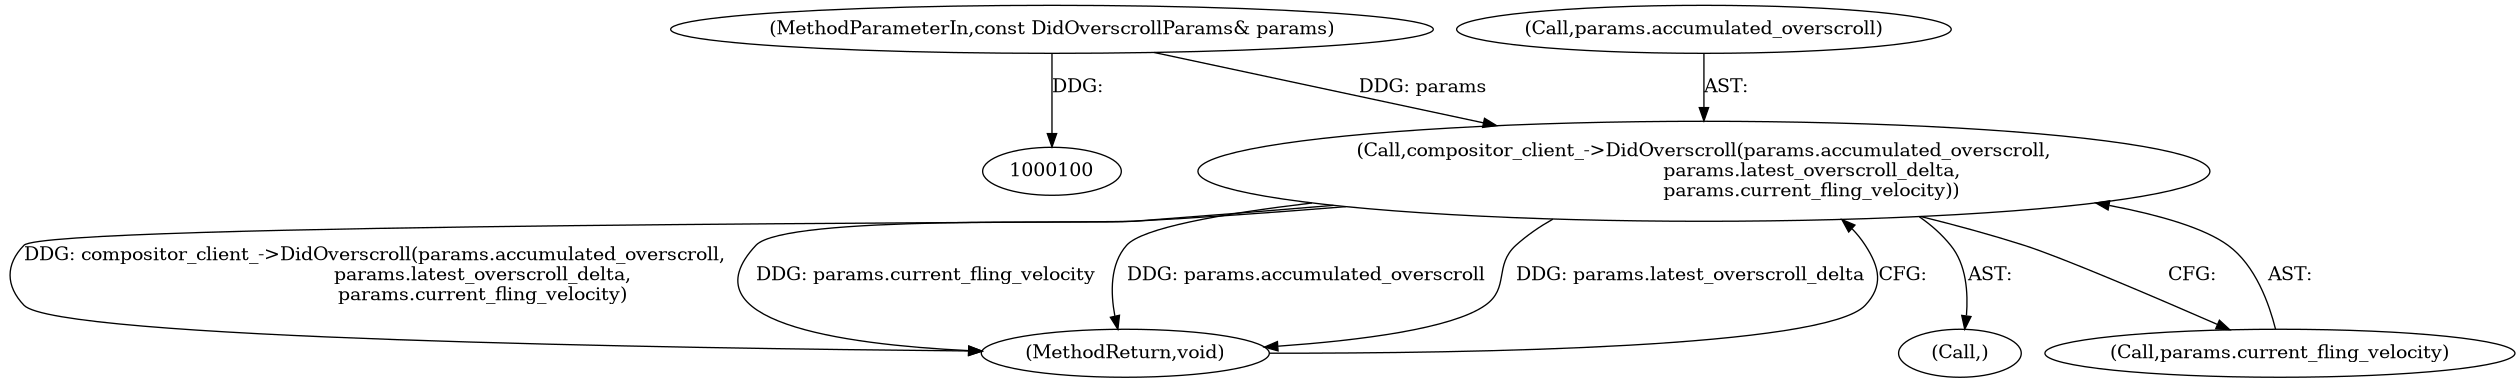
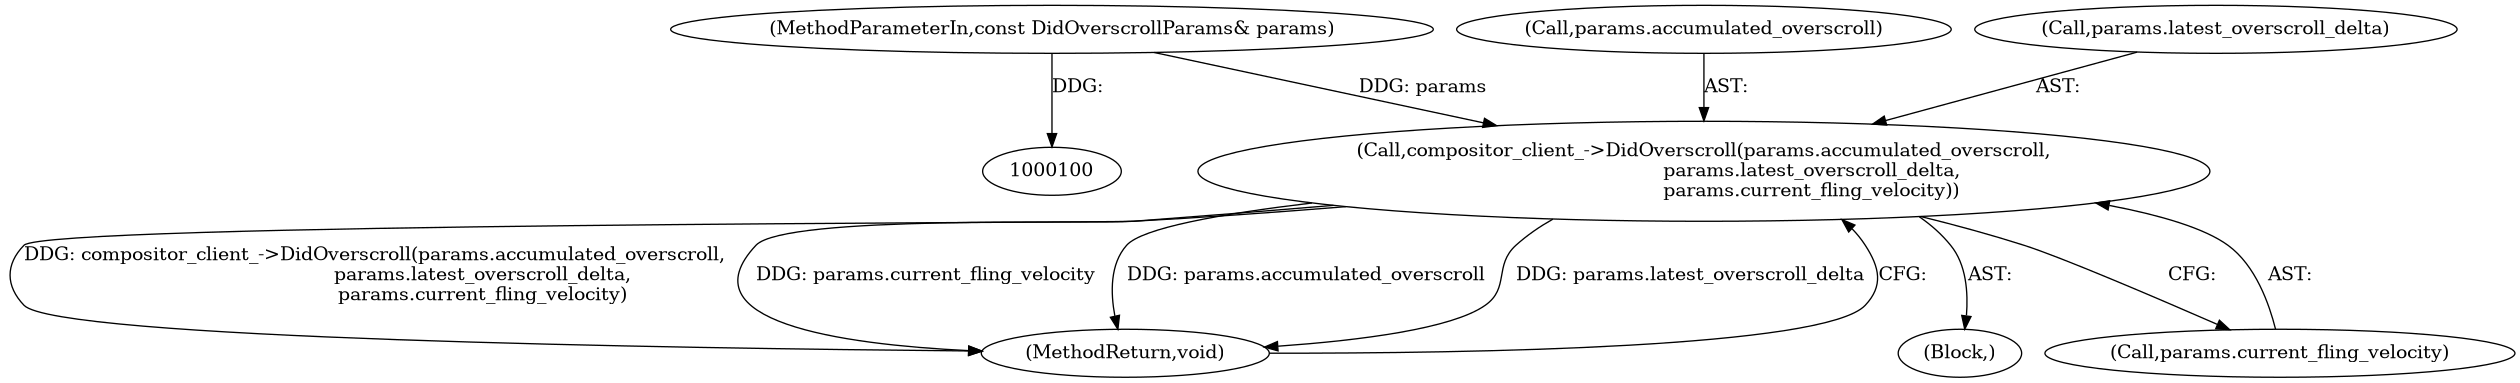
node "(Call,params.latest_overscroll_delta)": added
node "(Call,)": label "(Call,)" -> "(Block,)"
